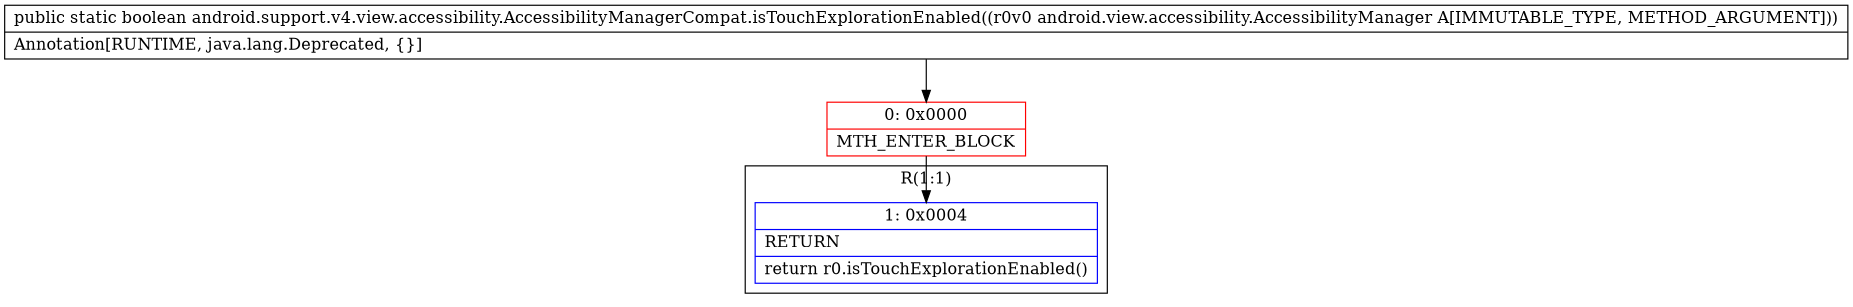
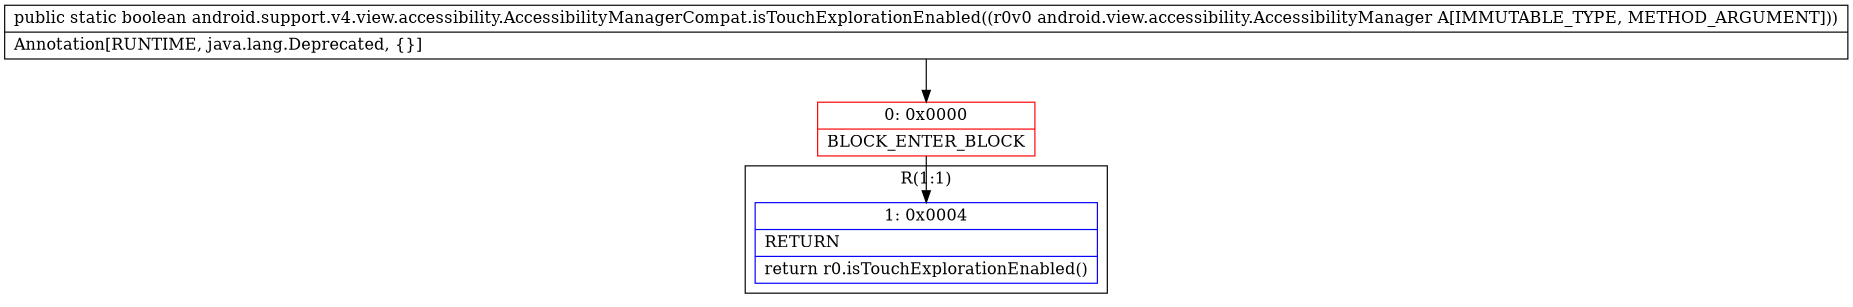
node "0: 0x0000": text "MTH_ENTER_BLOCK" -> "BLOCK_ENTER_BLOCK"
